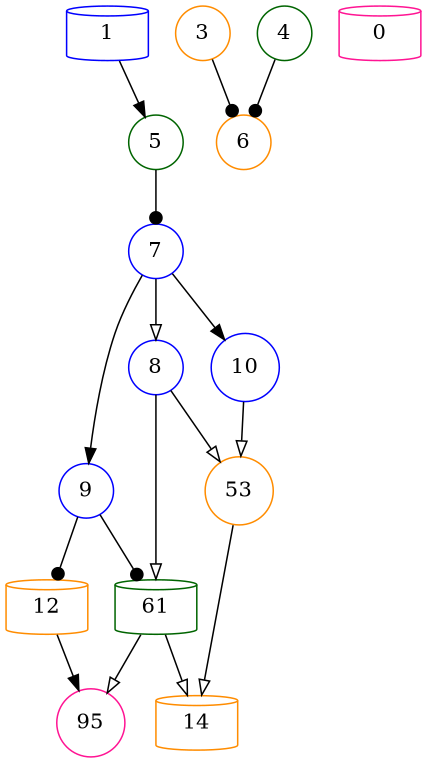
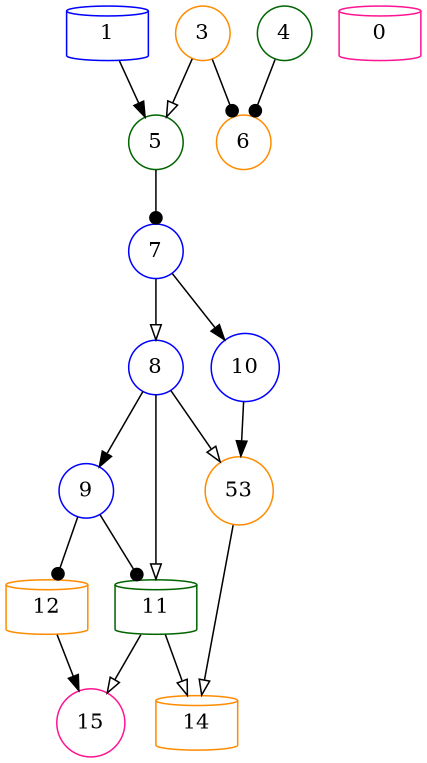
edge "3" -> "5": added
edge "7" -> "9": now "8" -> "9"
edge "10" -> "53": arrowhead onormal -> normal
node "61": label "61" -> "11"
node "95": label "95" -> "15"
